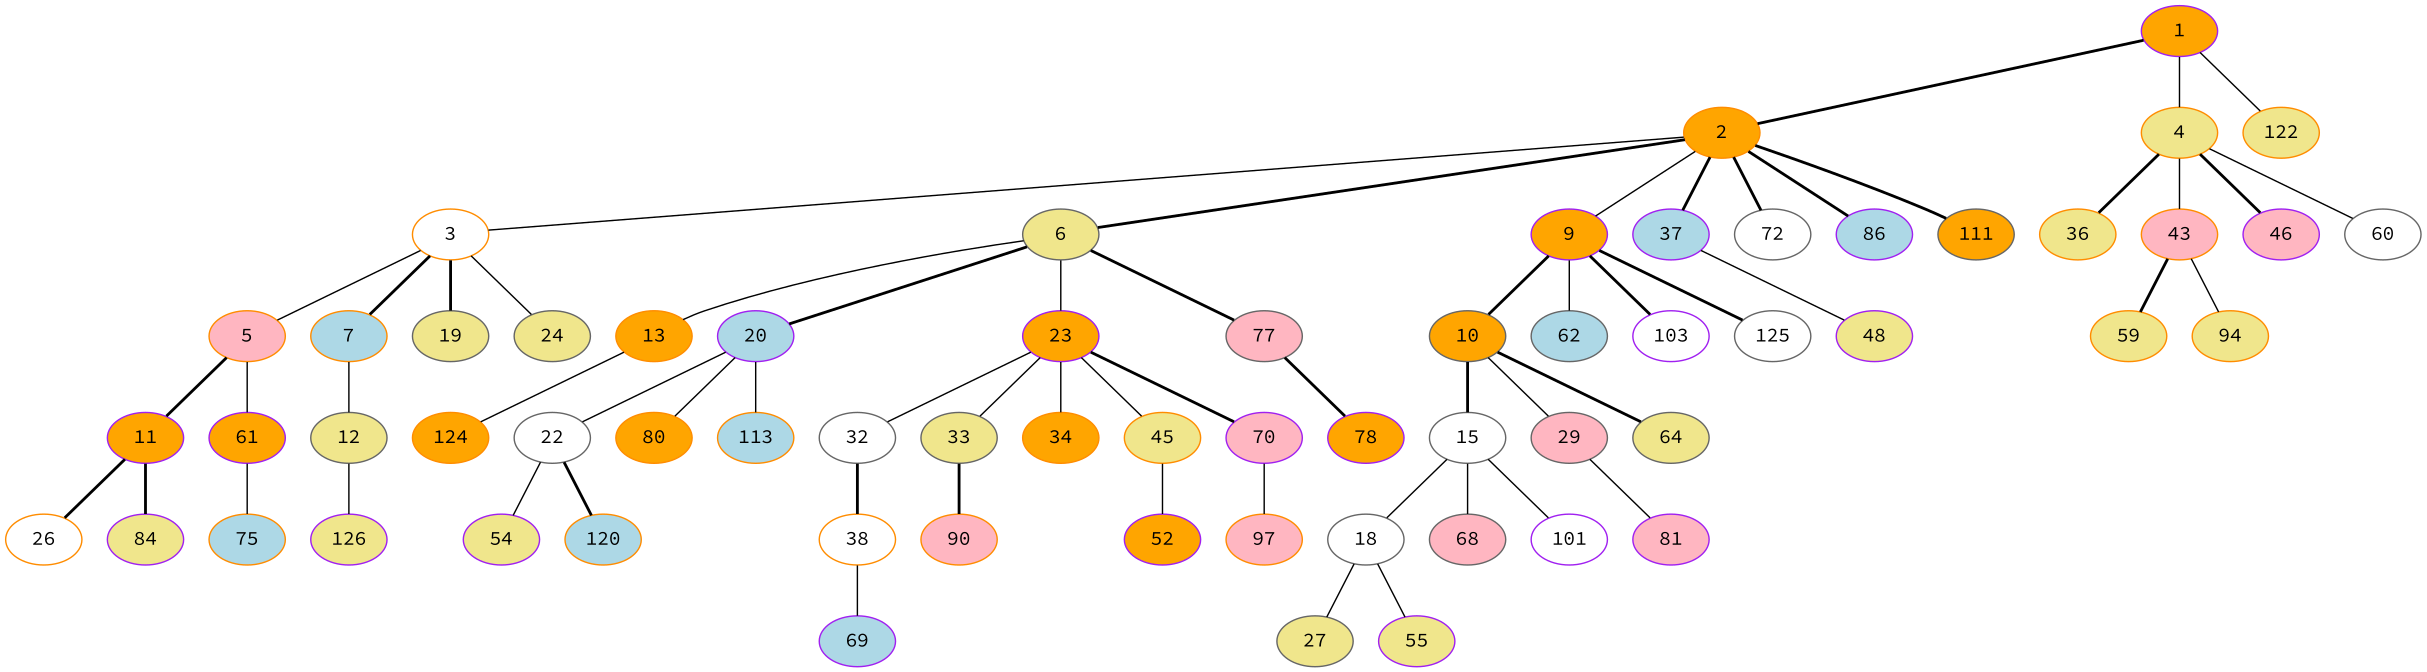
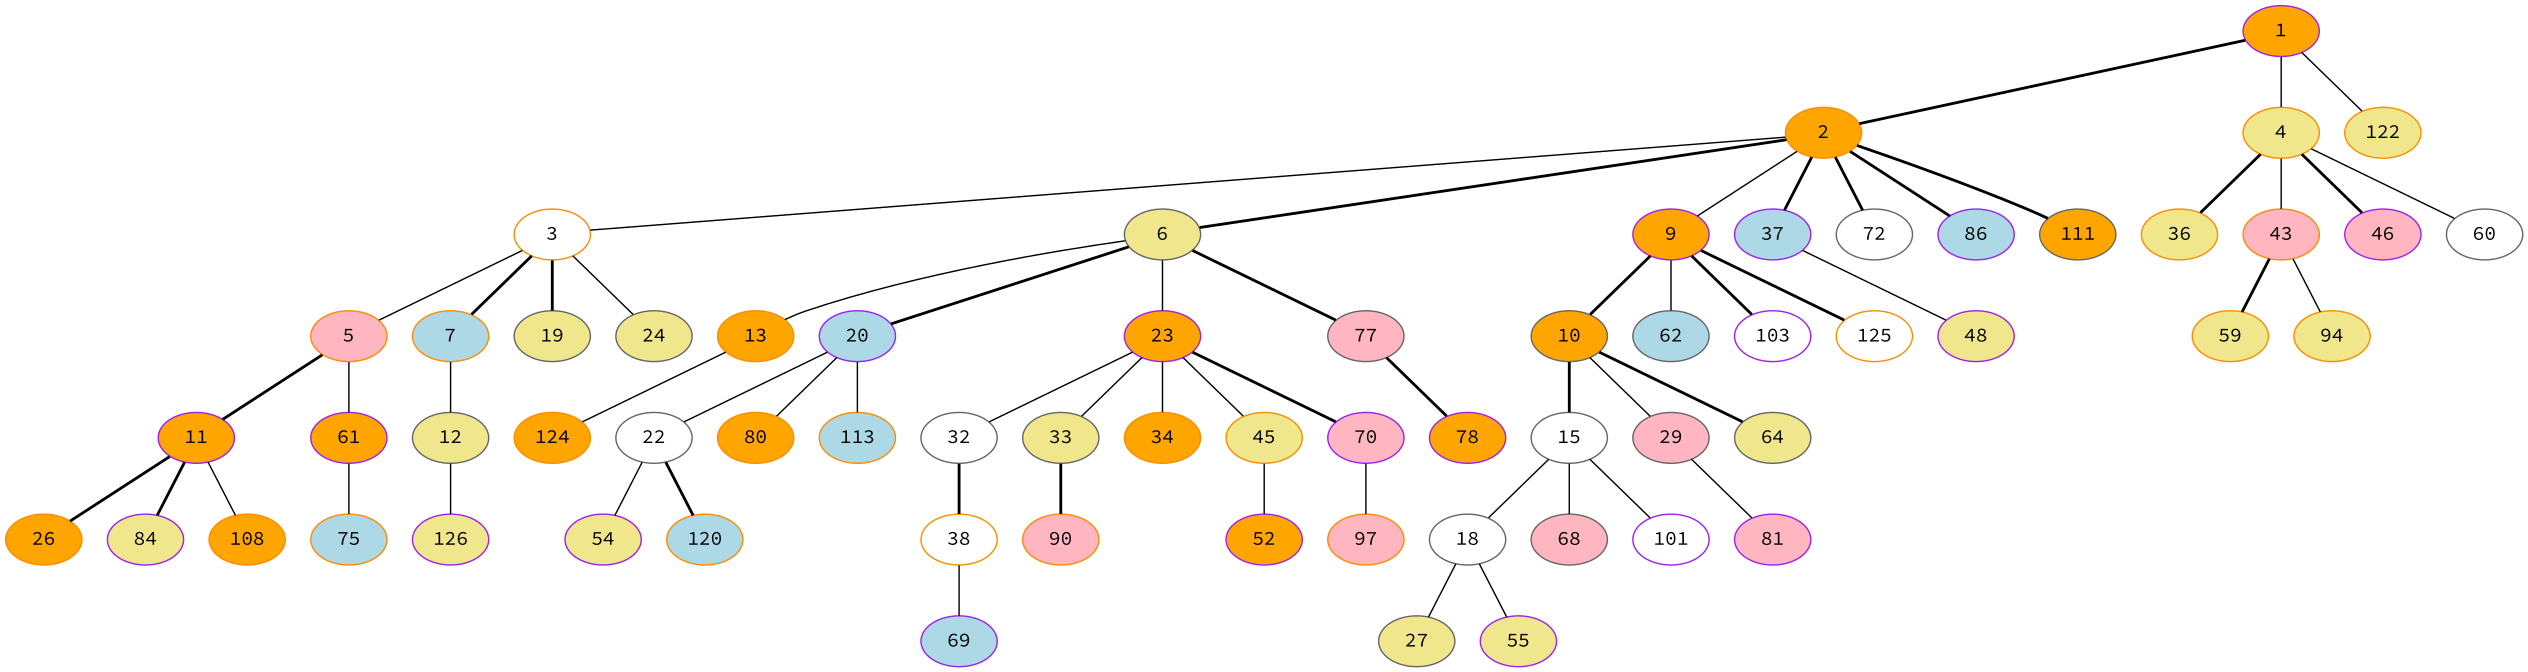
node "125": color gray40 -> darkorange
node "26": fillcolor white -> orange
node "108": added
